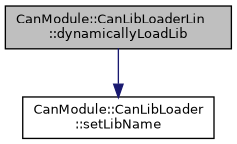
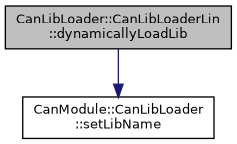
node "CanModule::CanLibLoaderLin ::dynamicallyLoadLib": label "CanModule::CanLibLoaderLin ::dynamicallyLoadLib" -> "CanLibLoader::CanLibLoaderLin ::dynamicallyLoadLib"
